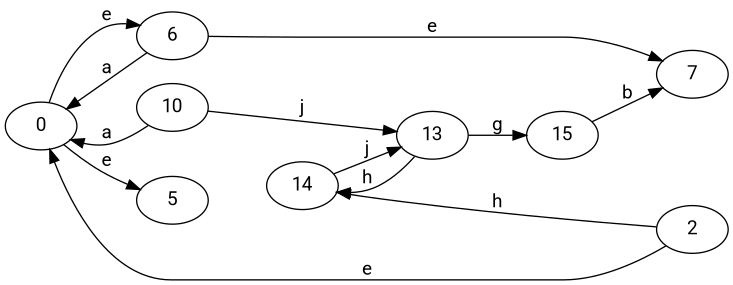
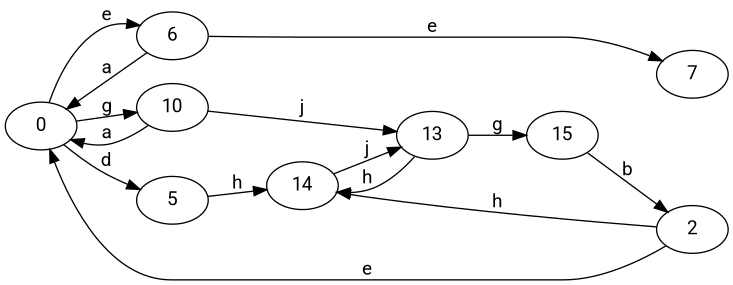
edge "15" -> "7": now "15" -> "2"
edge "0" -> "10": added, label "g"
edge "0" -> "5": label "e" -> "d"
edge "5" -> "14": added, label "h"
